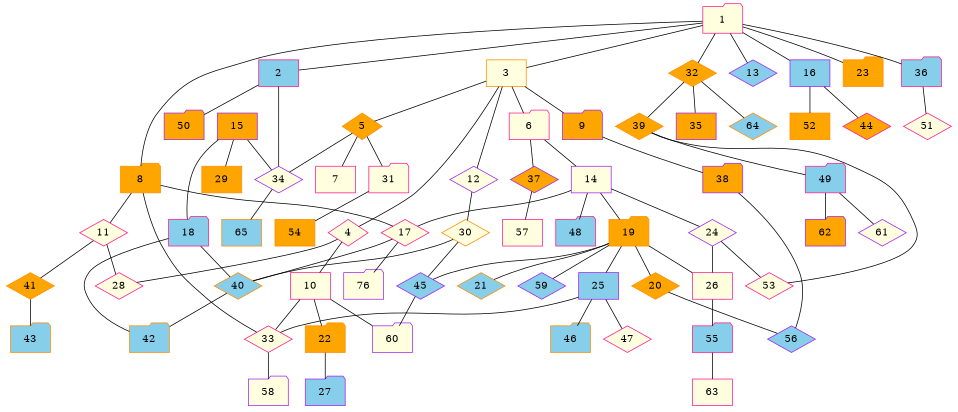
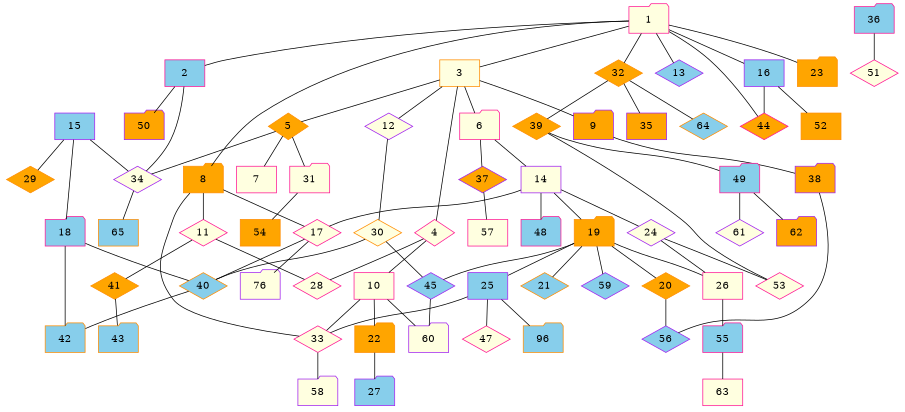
edge "1" -- "36": now "1" -- "44"
node "15": fillcolor orange -> skyblue
node "29": shape box -> diamond
node "46": label "46" -> "96"
